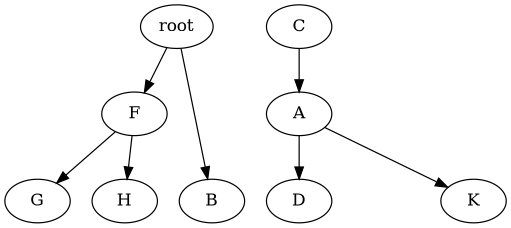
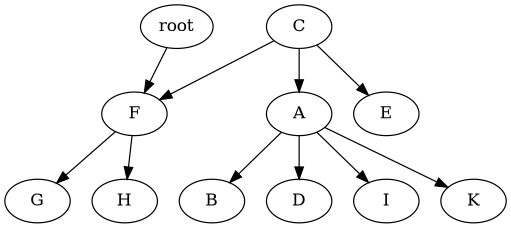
edge "C" -> "F": added
edge "root" -> "B": now "A" -> "B"
node "E": added
node "I": added
